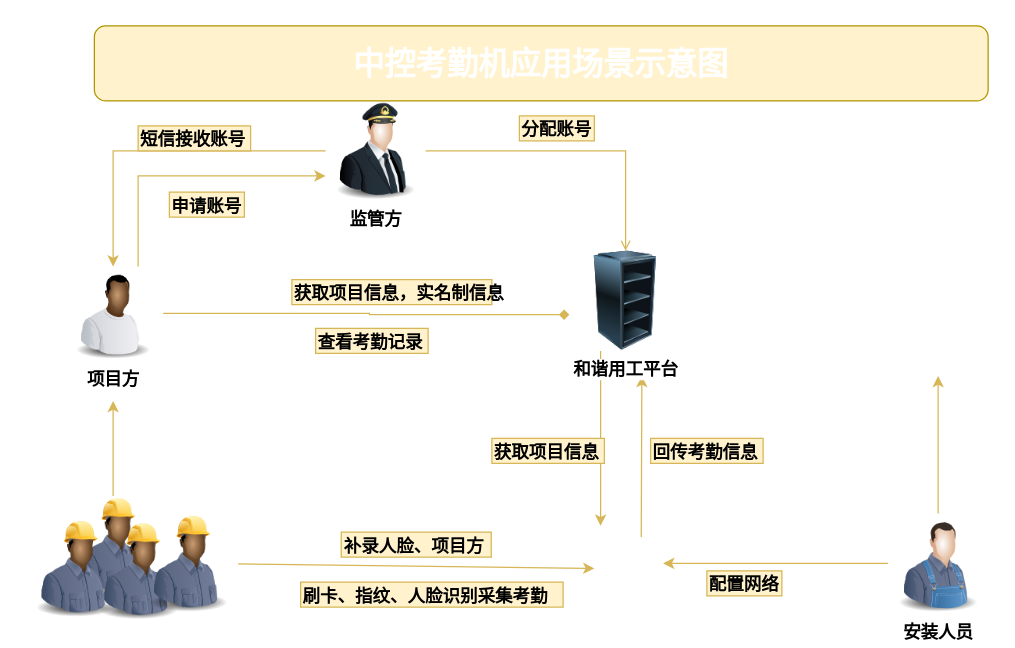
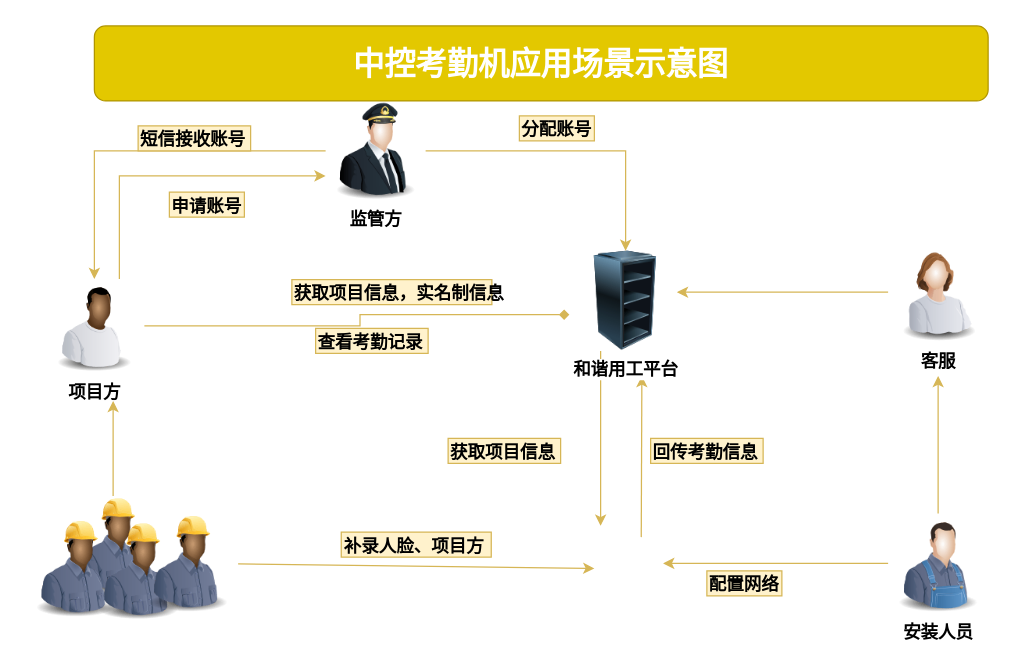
node "中控考勤机应用场景示意图": fillcolor #fff2cc -> #e3c800
edge "监管方" -> "和谐用工平台": arrowhead open -> classic
edge "客服" -> "和谐用工平台": added
node "客服": added
node "项目方": moved (113, 313) -> (94, 326)
node "获取项目信息": moved (548, 451) -> (504, 451)
node "刷卡、指纹、人脸识别采集考勤": removed
